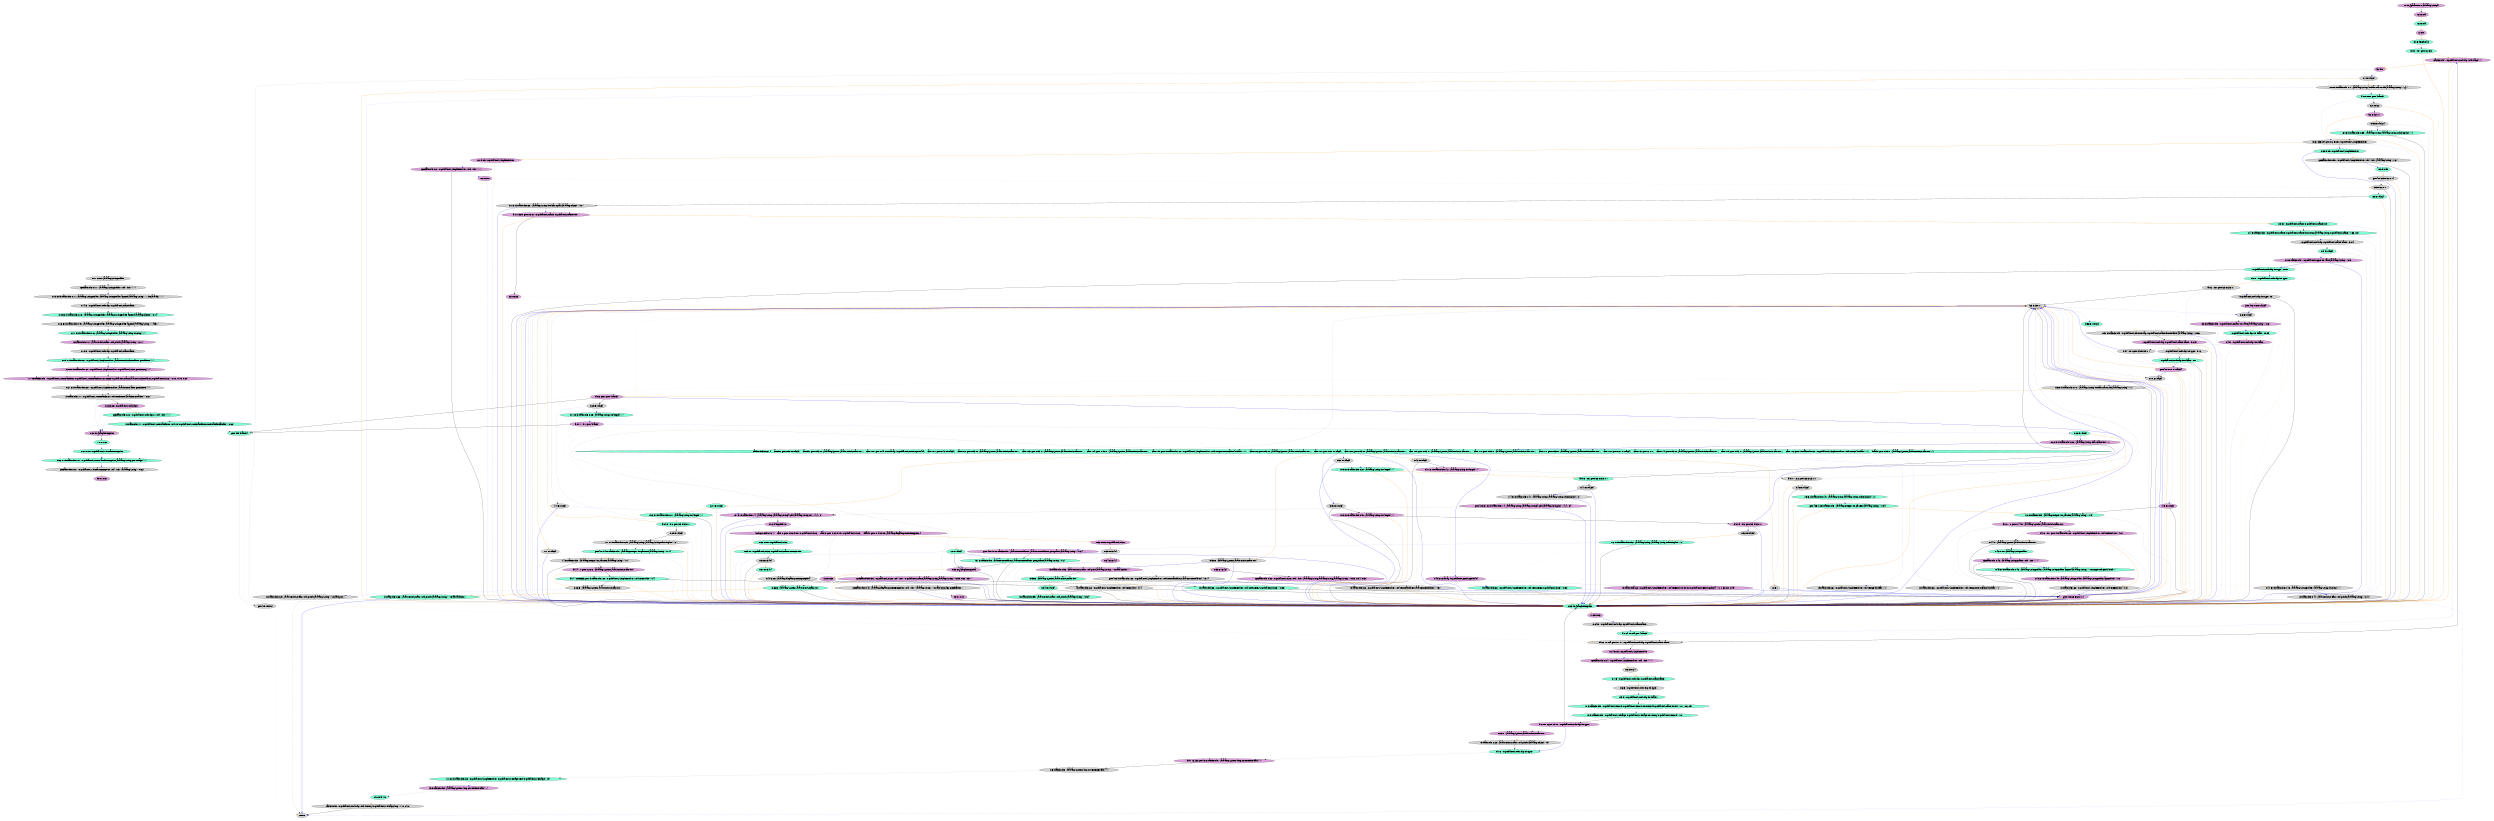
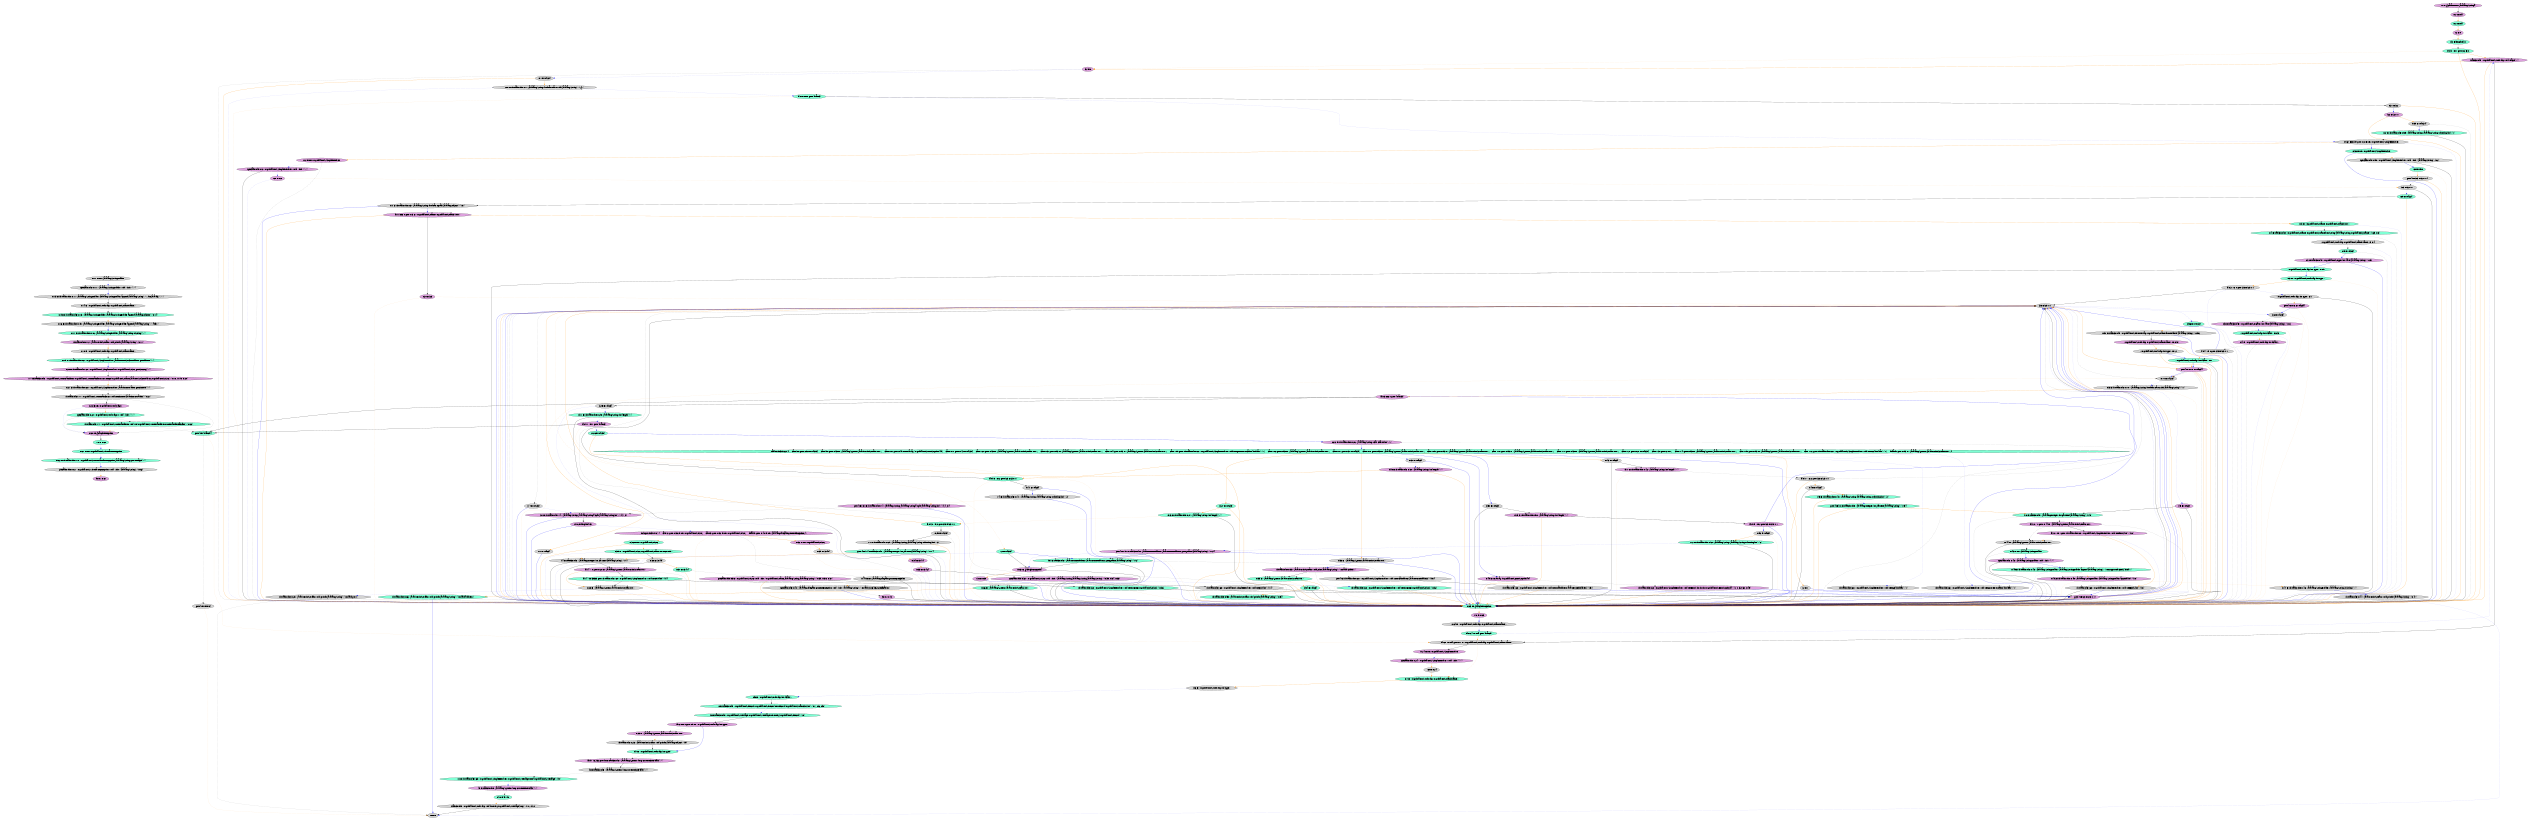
node "$i15 = virtualinvoke $r30.<java.lang.String: int length()>()": fillcolor aquamarine -> plum
edge "if z2 == 0 goto $i7 = <org.xbill.DNS.tools.dig: int type>" -> "$r63 := @caughtexception": now "$i11 = virtualinvoke $r25.<java.lang.String: int length()>()" -> "$r63 := @caughtexception"
